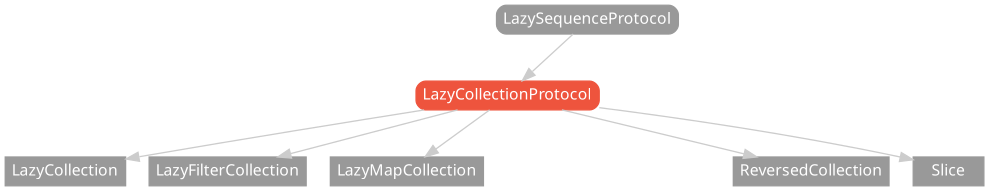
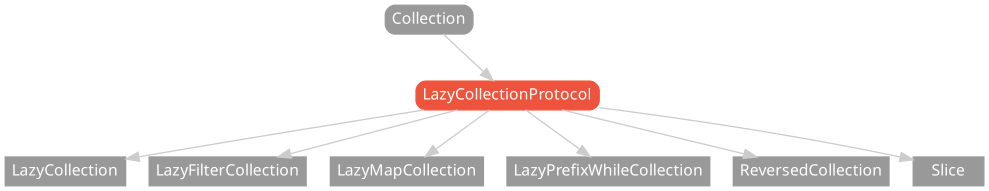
node "Collection": added
node "LazySequenceProtocol": removed
node "LazyPrefixWhileCollection": added
